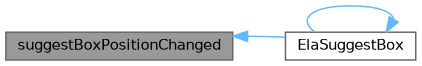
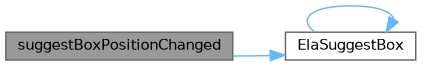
edge "ElaSuggestBox" -> "suggestBoxPositionChanged": reversed
